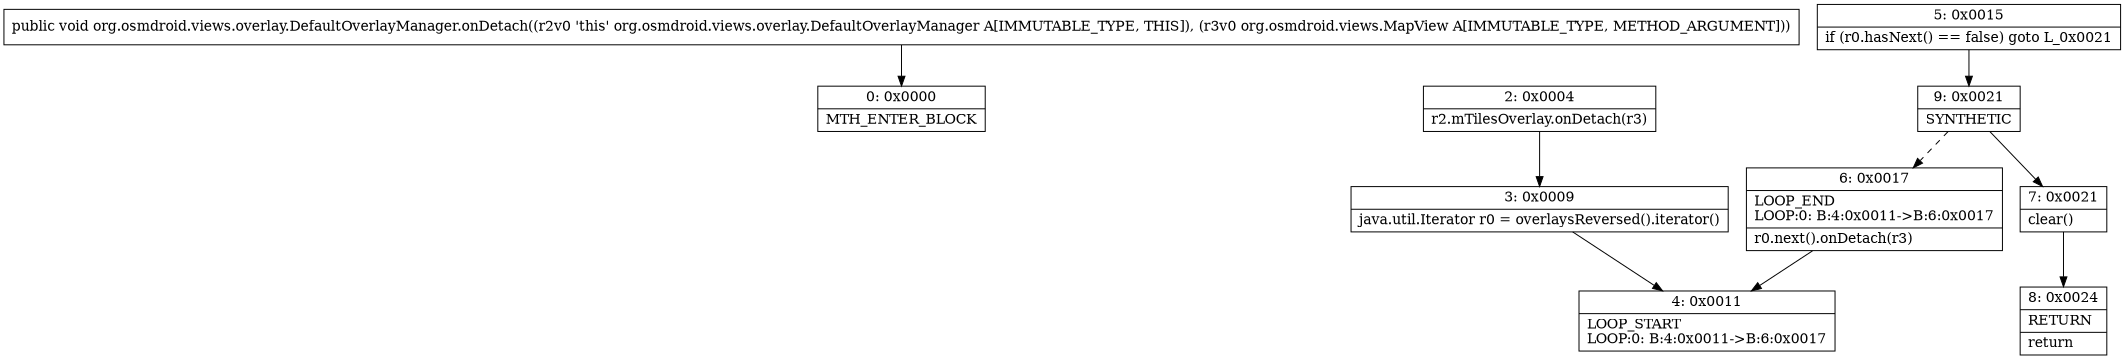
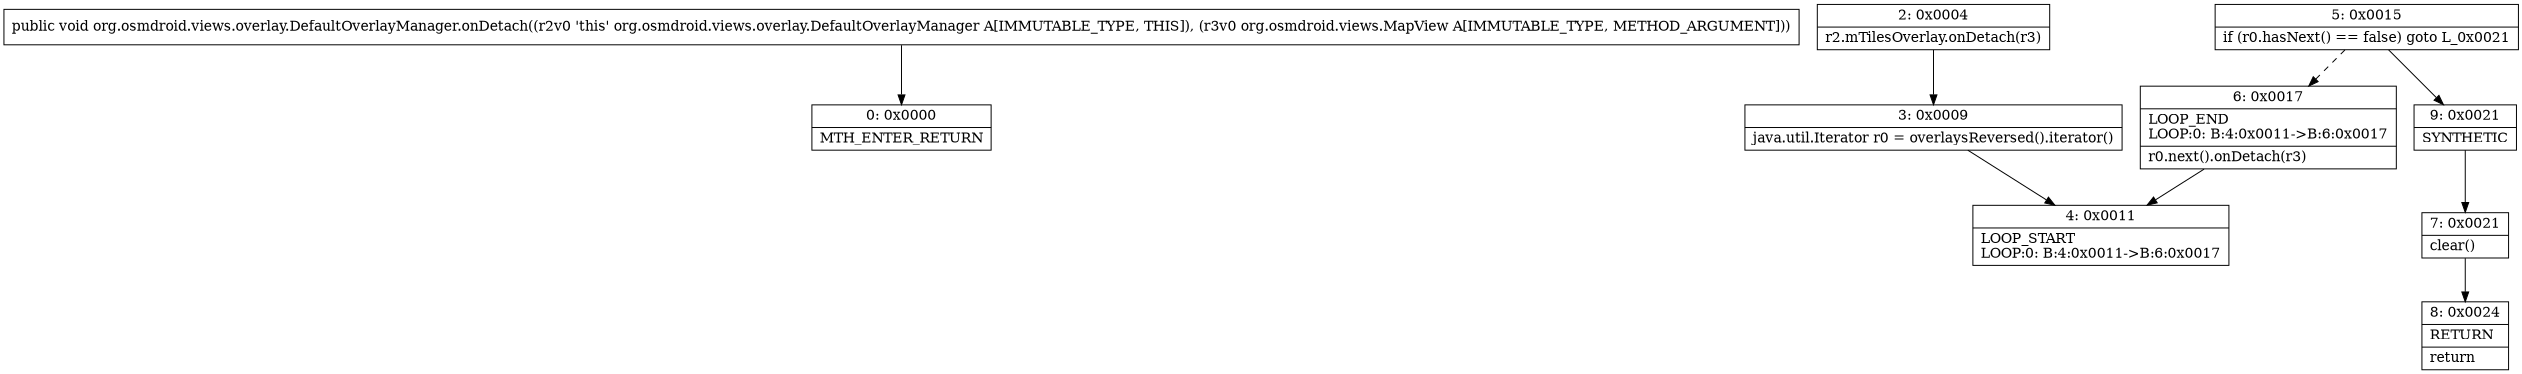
node "0: 0x0000": text "MTH_ENTER_BLOCK" -> "MTH_ENTER_RETURN"
edge "9: 0x0021" -> "6: 0x0017": now "5: 0x0015" -> "6: 0x0017"
